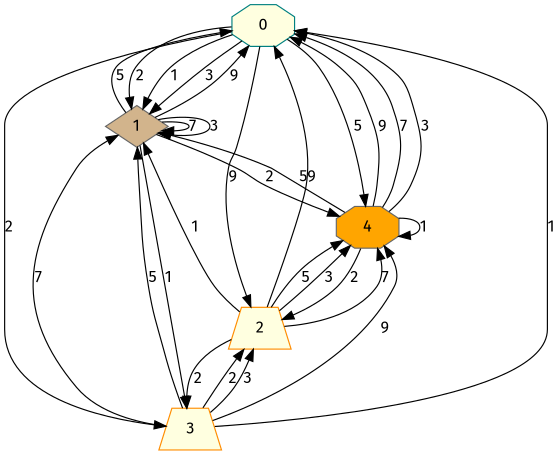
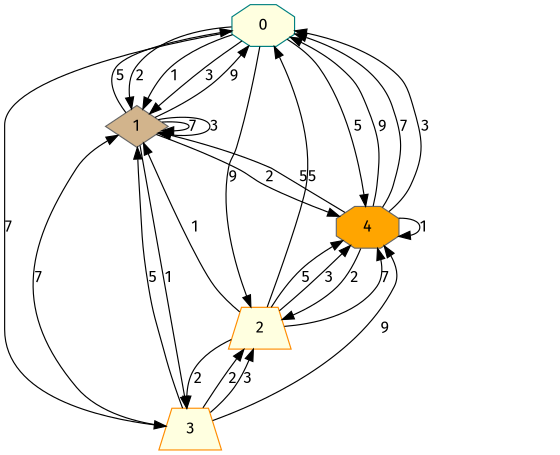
edge "2" -> "0": label "9" -> "5"
edge "0" -> "3": label "2" -> "7"
edge "3" -> "0": removed, label "1"
